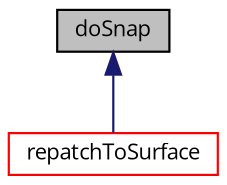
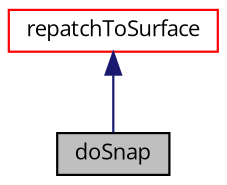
edge "repatchToSurface" -> "doSnap": reversed
